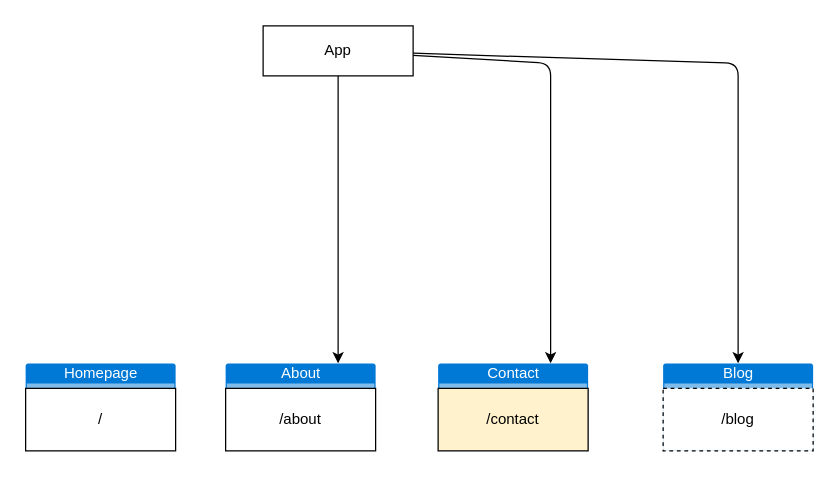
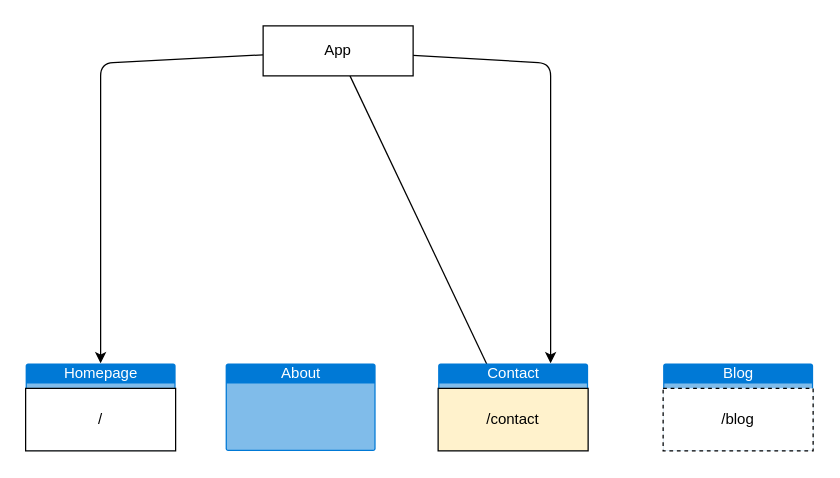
edge "App" -> "Blog": removed
edge "App" -> "Homepage": added
edge "App" -> "About": now "App" -> "/contact"
node "/about": removed
